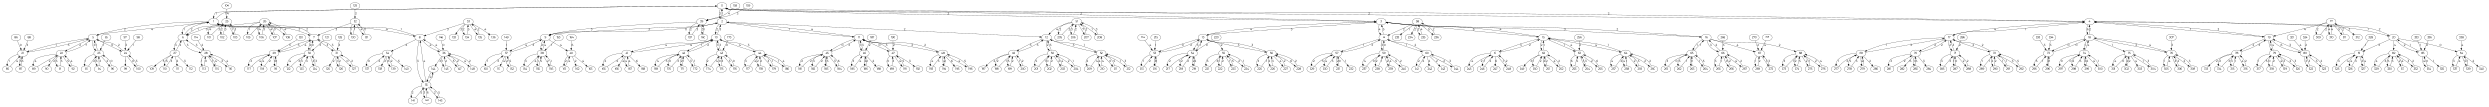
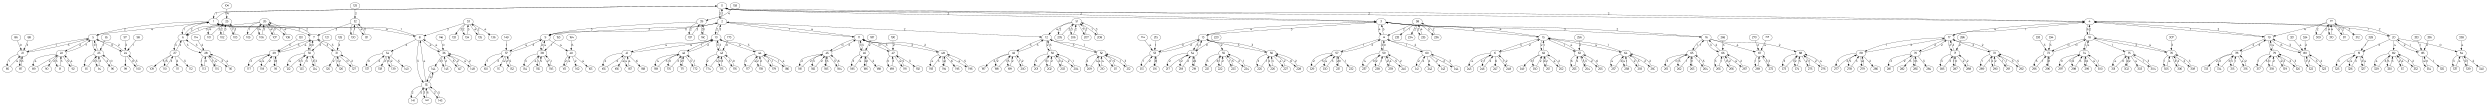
node "159": removed
